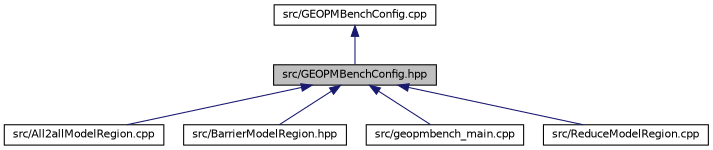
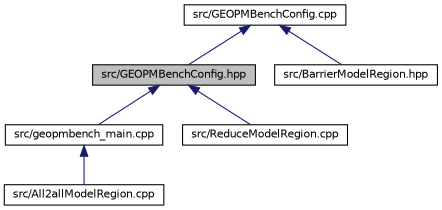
edge "src/All2allModelRegion.cpp" -> "src/GEOPMBenchConfig.hpp": now "src/All2allModelRegion.cpp" -> "src/geopmbench_main.cpp"
edge "src/BarrierModelRegion.hpp" -> "src/GEOPMBenchConfig.hpp": now "src/BarrierModelRegion.hpp" -> "src/GEOPMBenchConfig.cpp"
